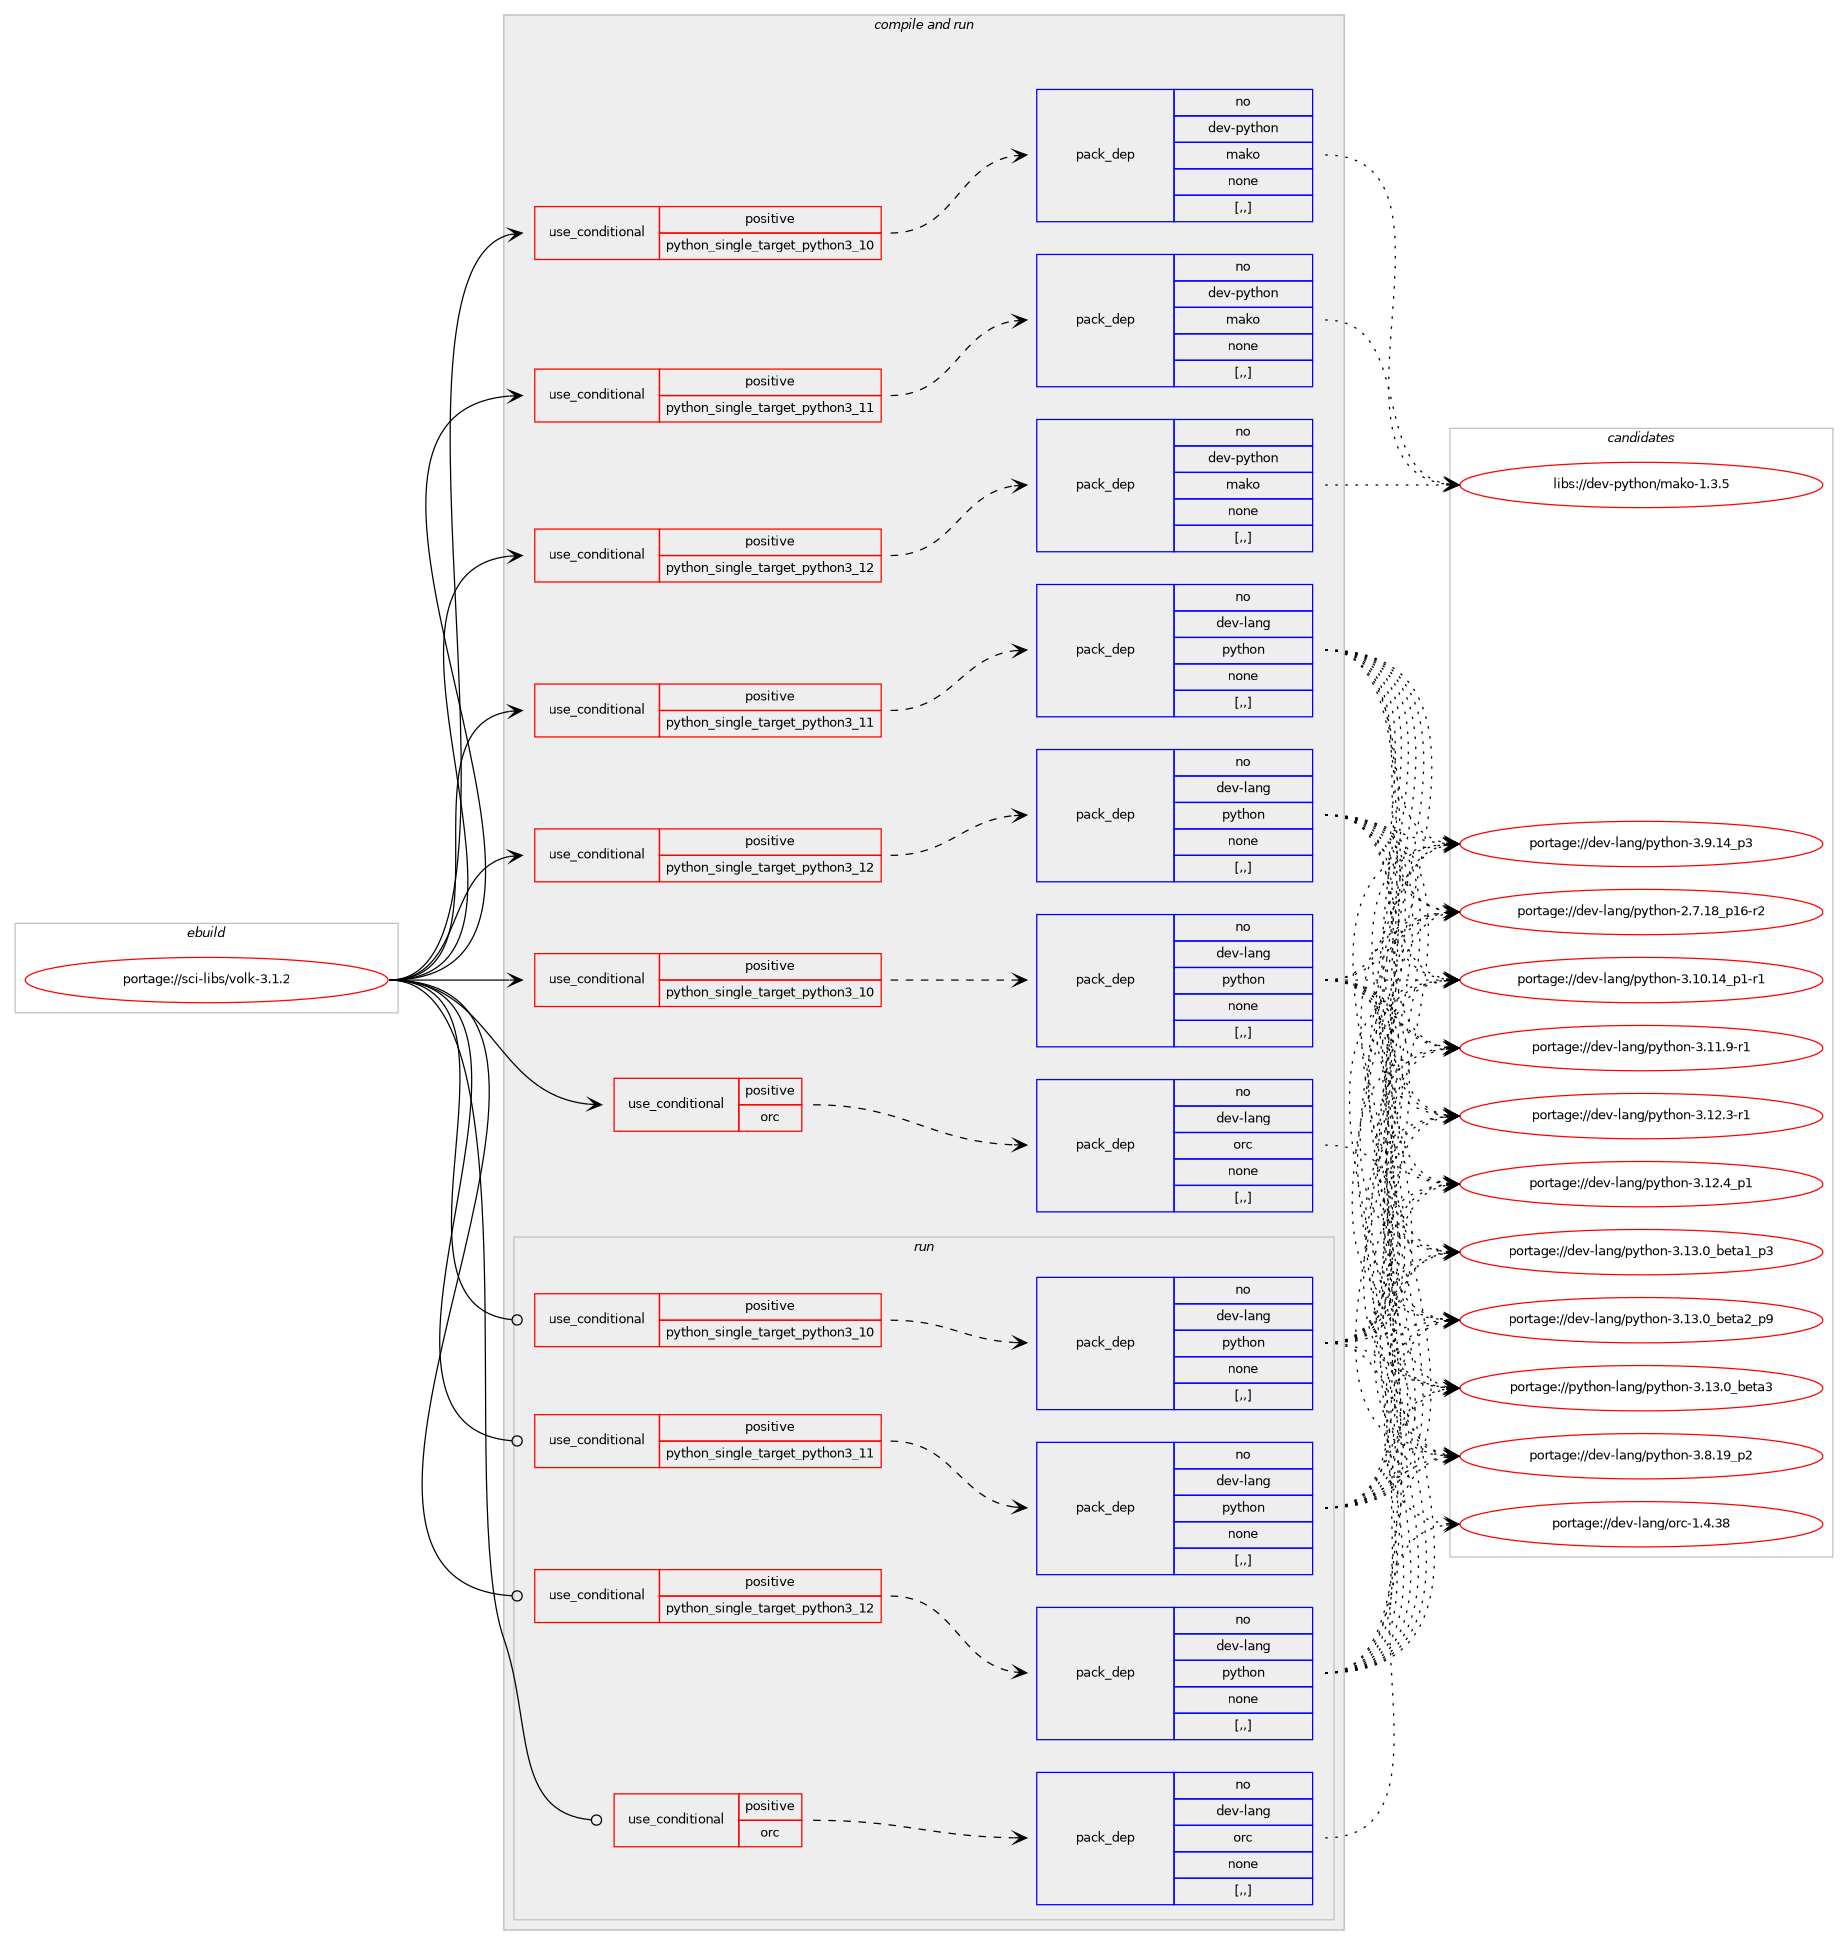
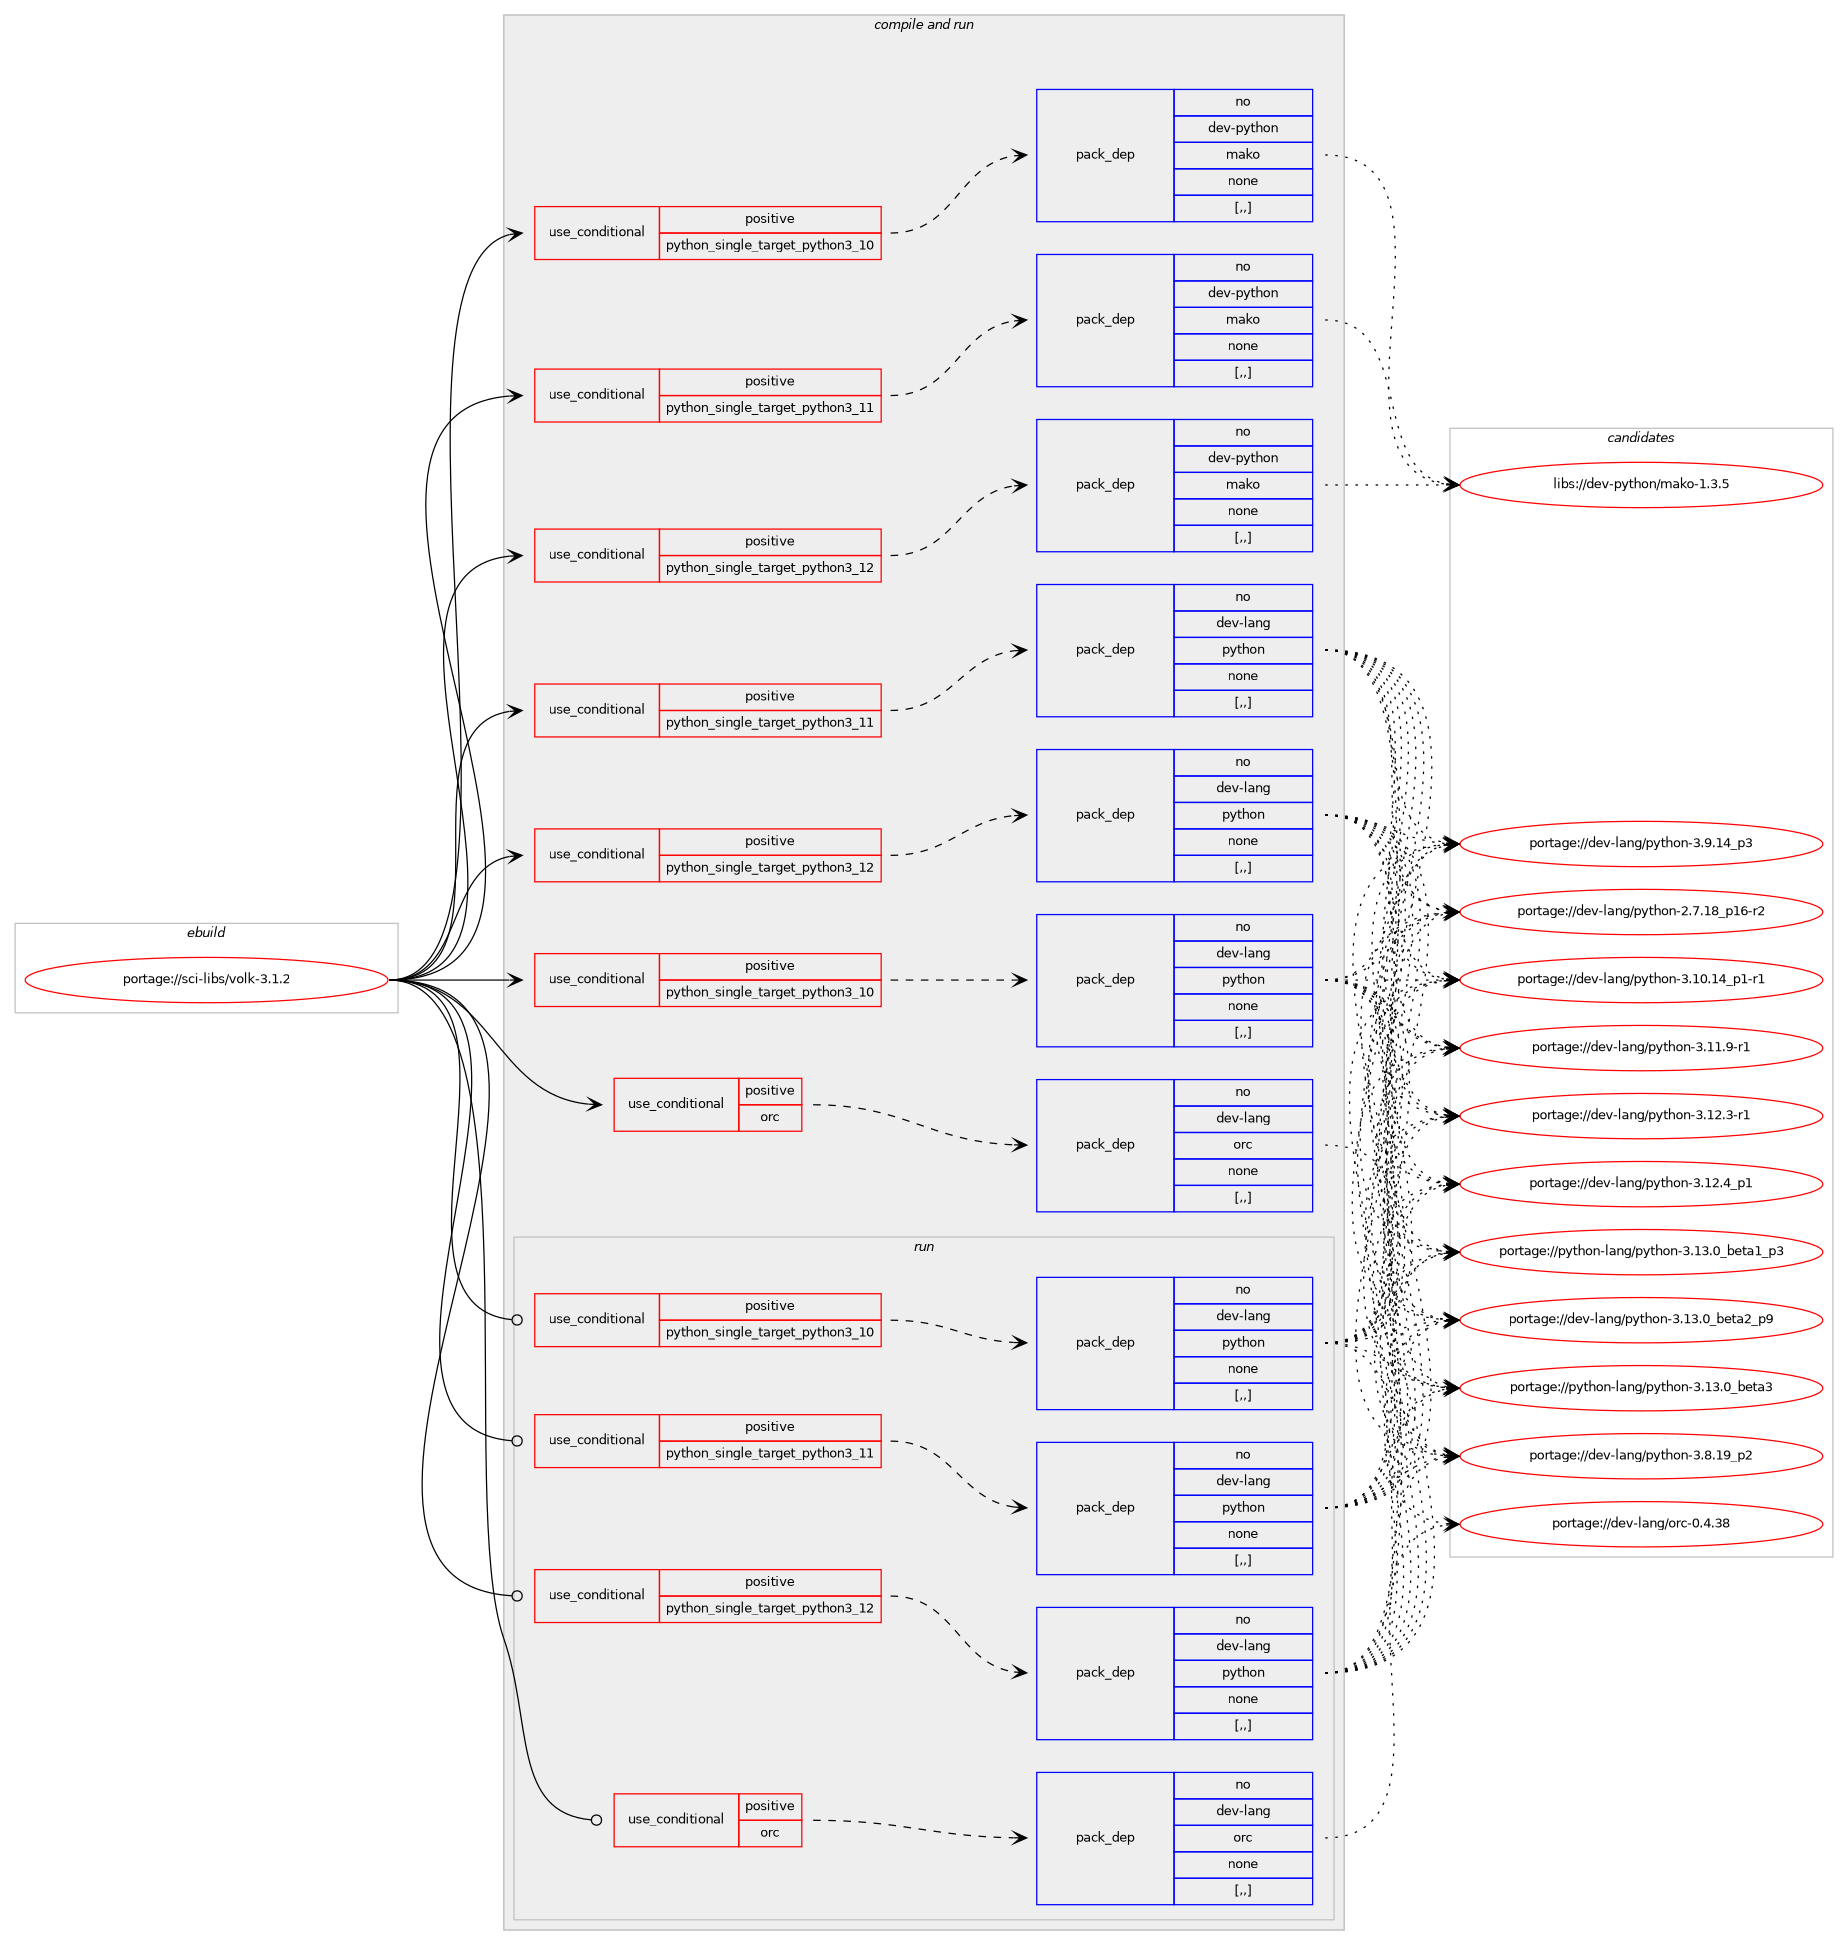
node "portage://dev-lang/python-3.13.0_beta1_p3": label "portage://dev-lang/python-3.13.0_beta1_p3" -> "portage://python-lang/python-3.13.0_beta1_p3"
node "portage://dev-lang/orc-1.4.38": label "portage://dev-lang/orc-1.4.38" -> "portage://dev-lang/orc-0.4.38"
